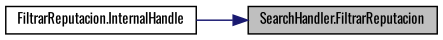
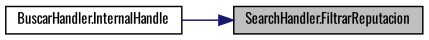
node "FiltrarReputacion.InternalHandle": label "FiltrarReputacion.InternalHandle" -> "BuscarHandler.InternalHandle"
